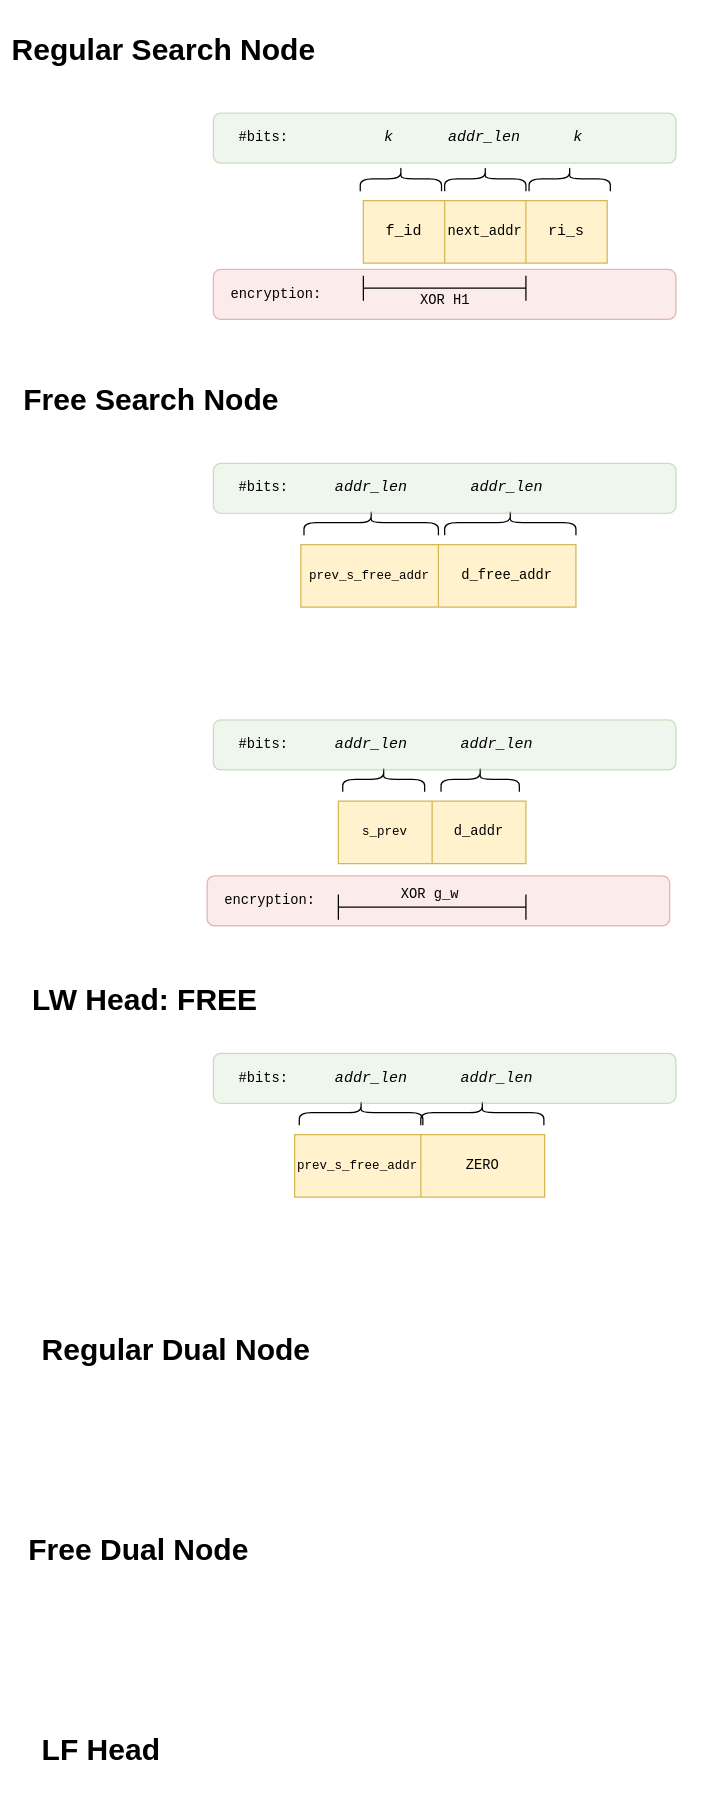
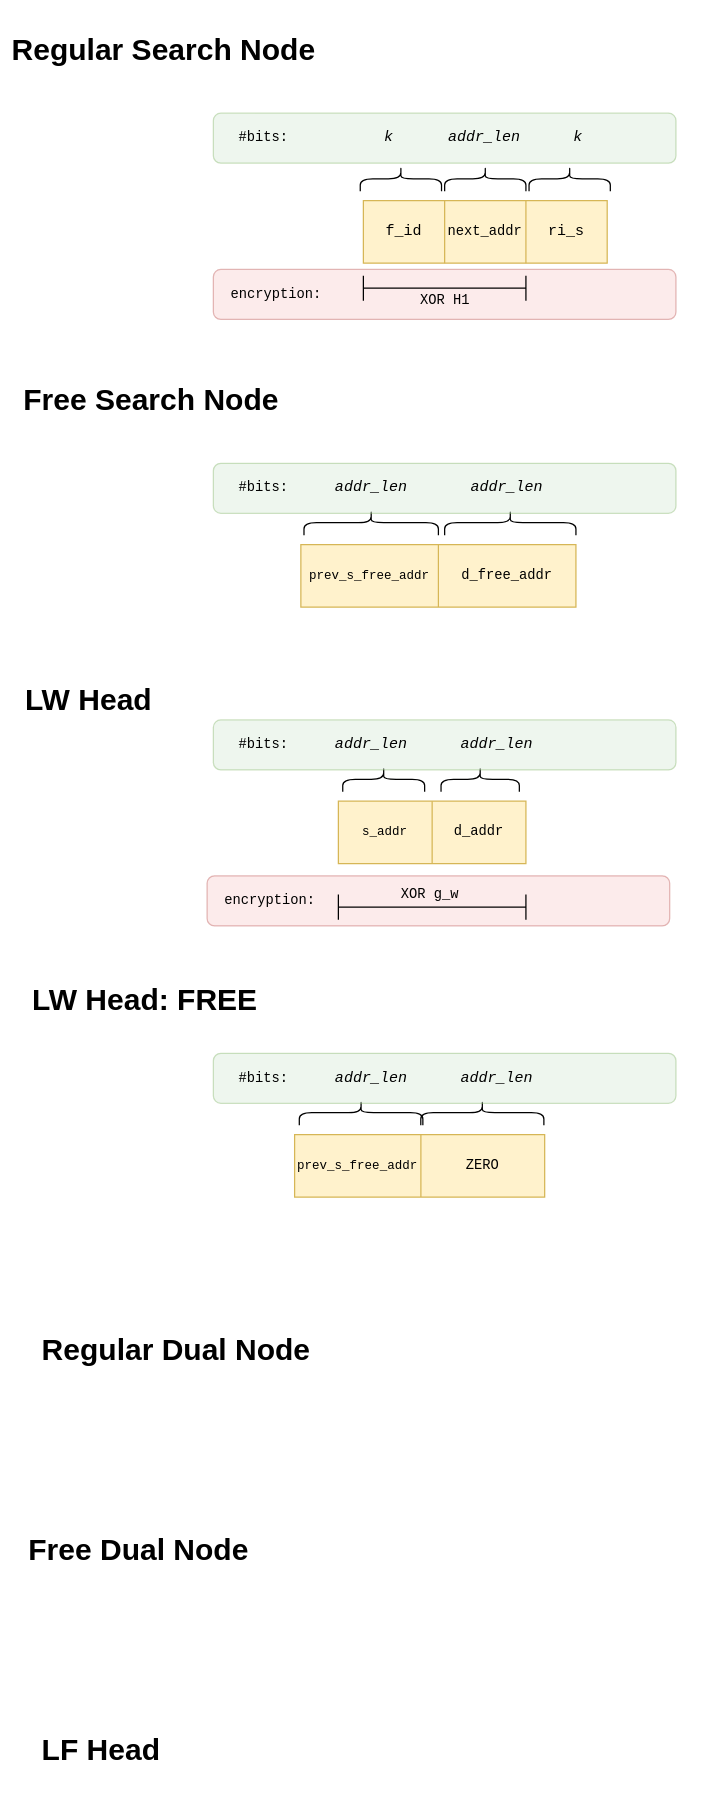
node "LW Head": added
node "s_prev": label "s_prev" -> "s_addr"
